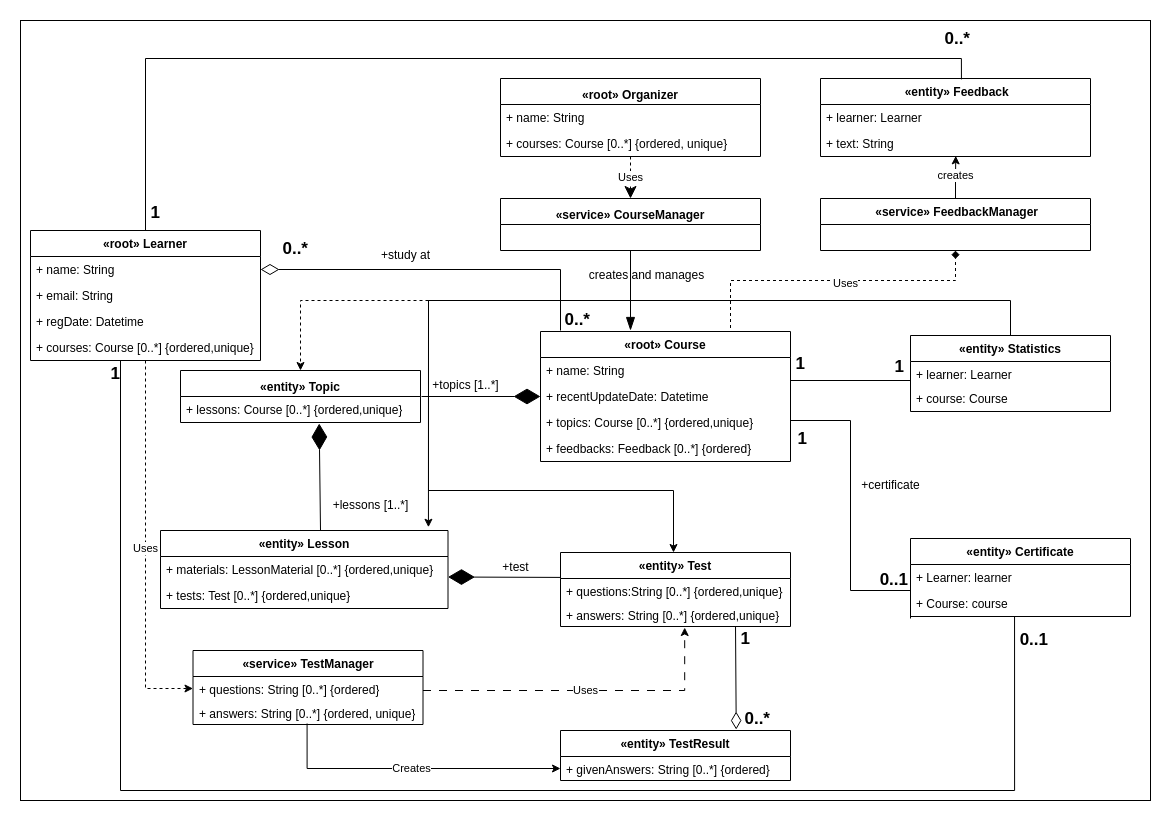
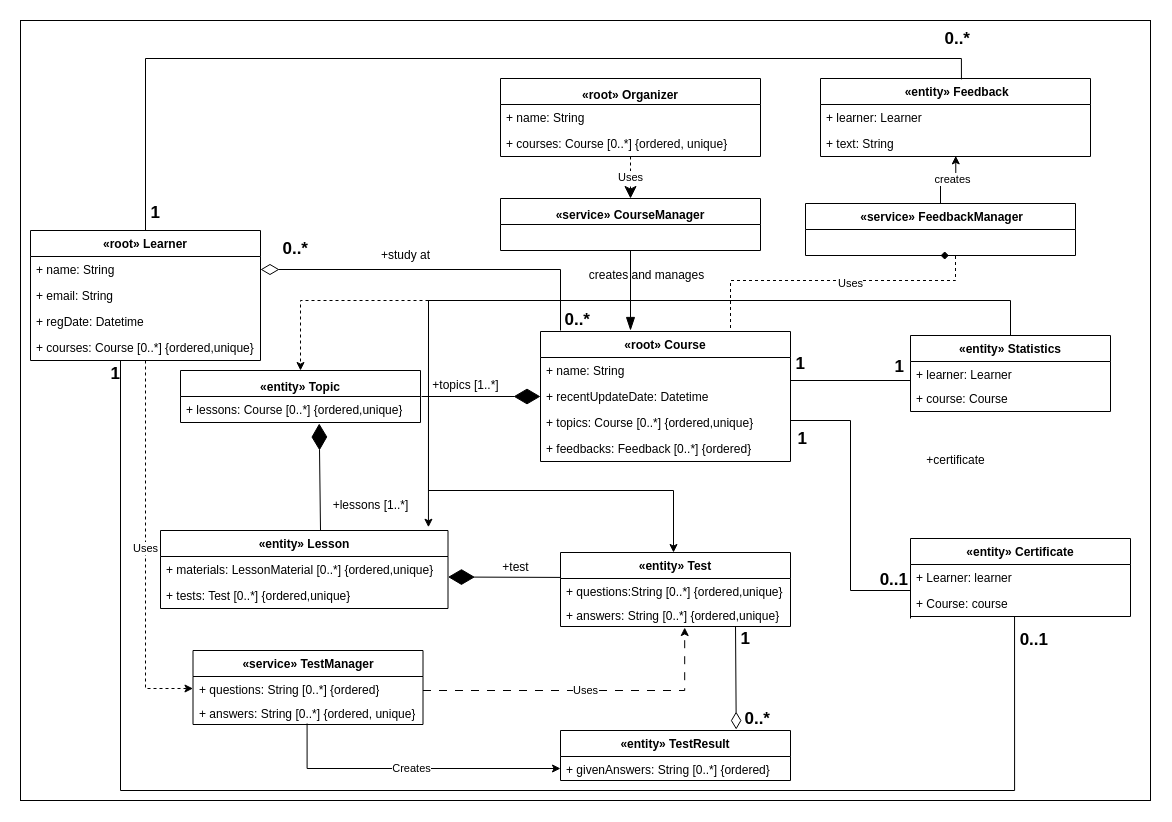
node "«service» FeedbackManager": moved (956, 225) -> (941, 230)
node "+certificate": moved (891, 486) -> (956, 461)
